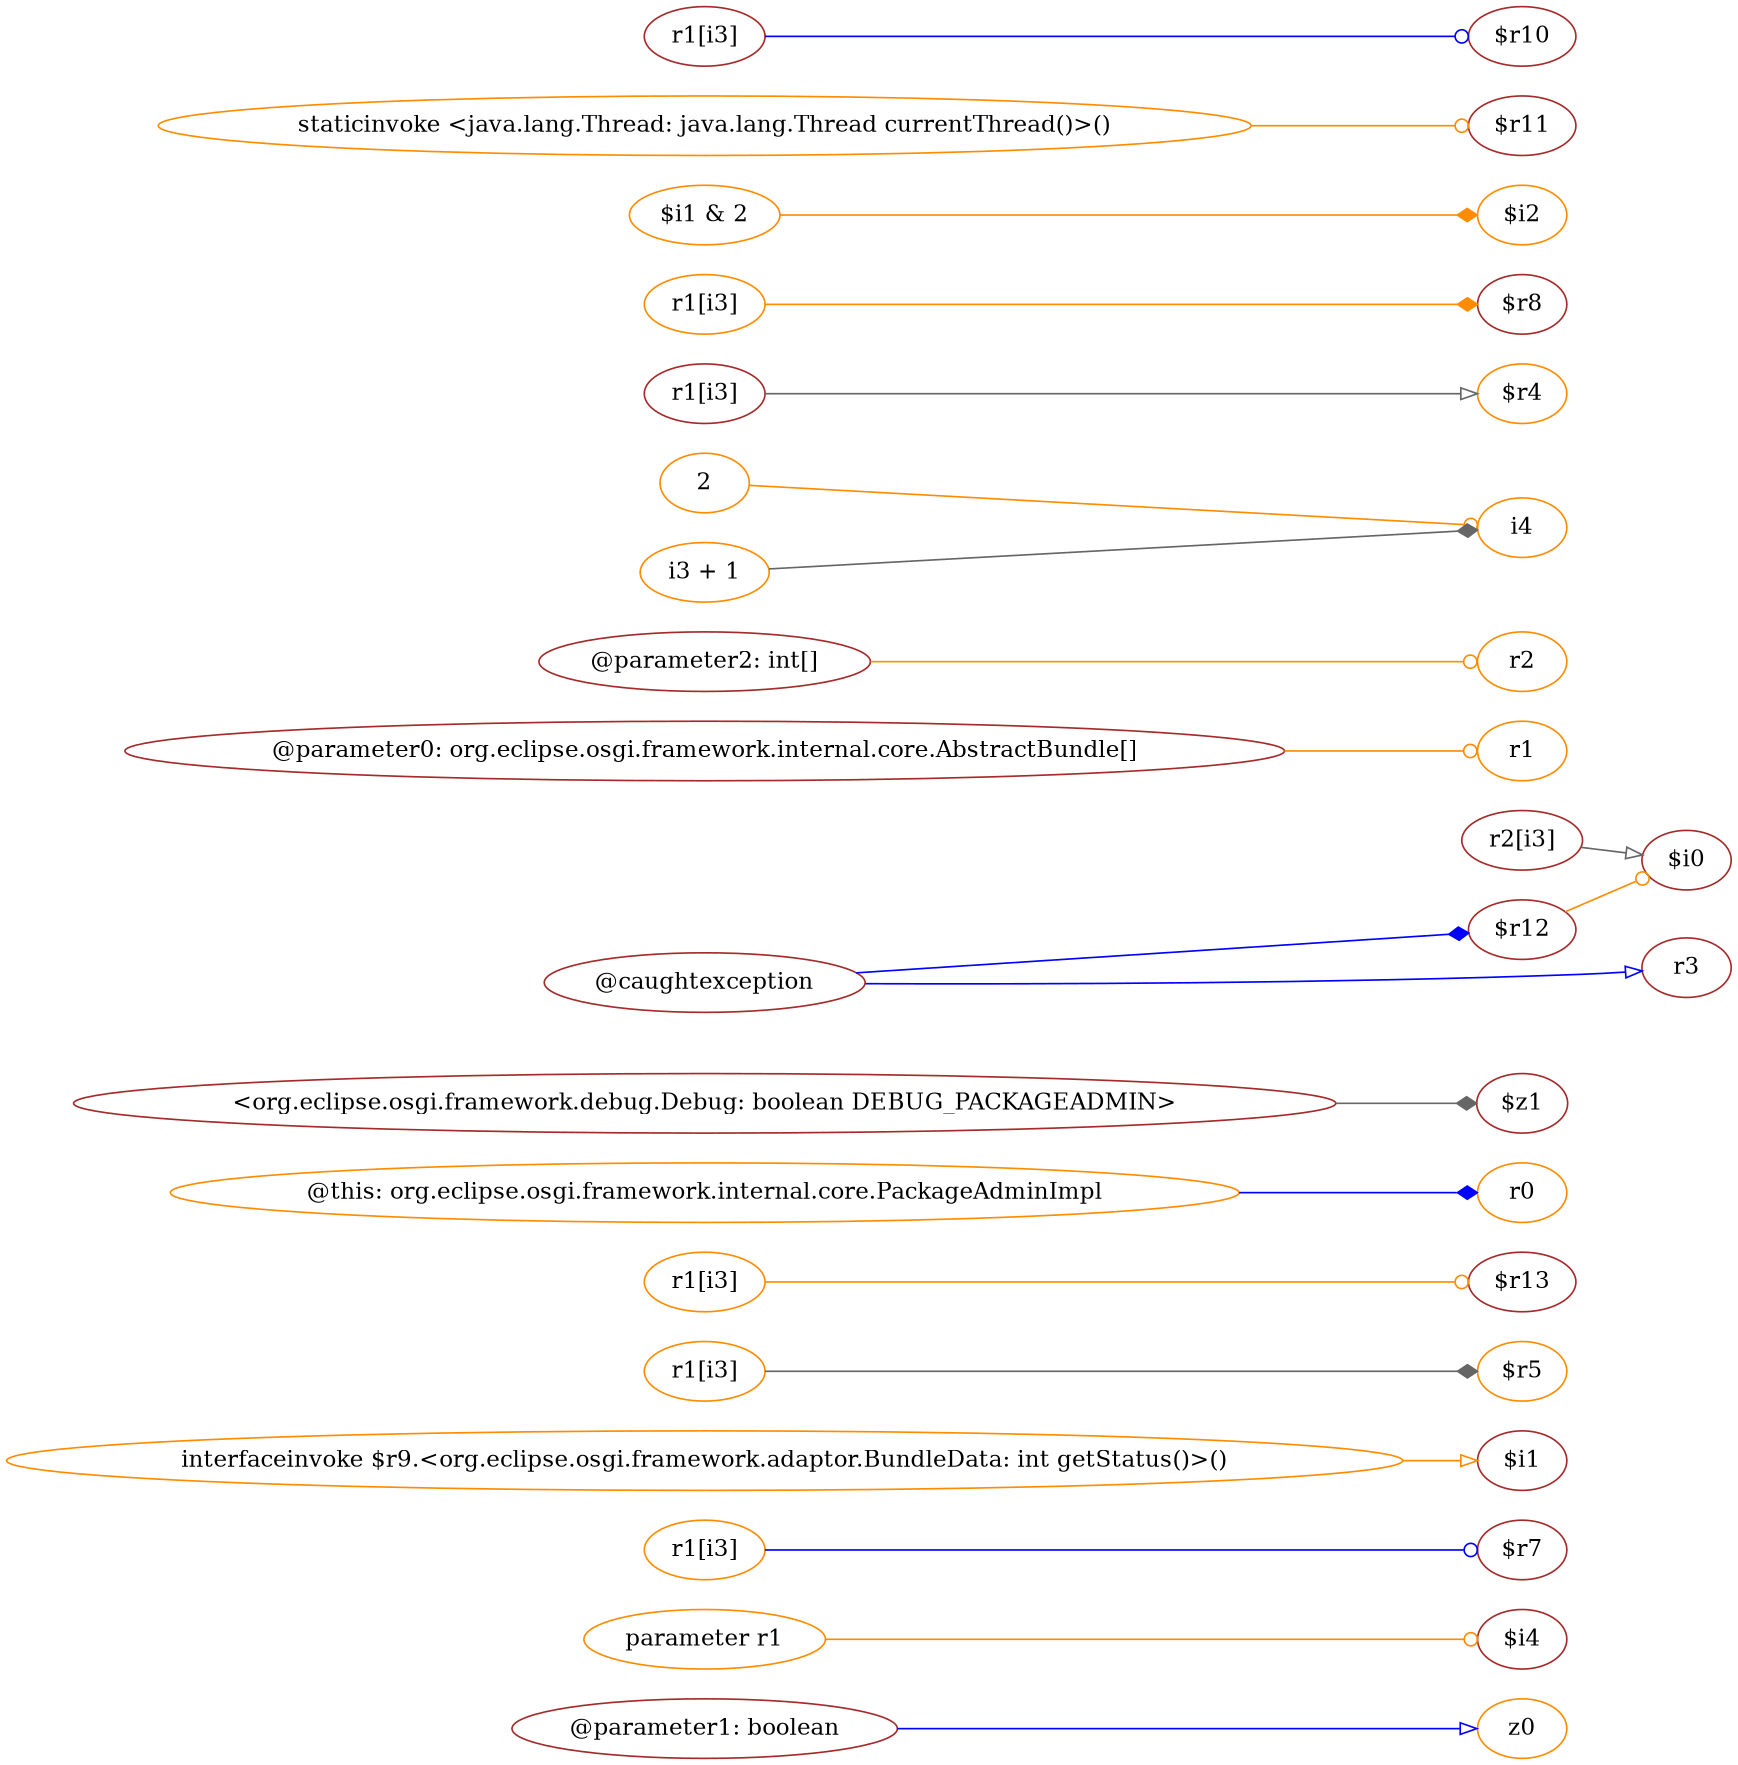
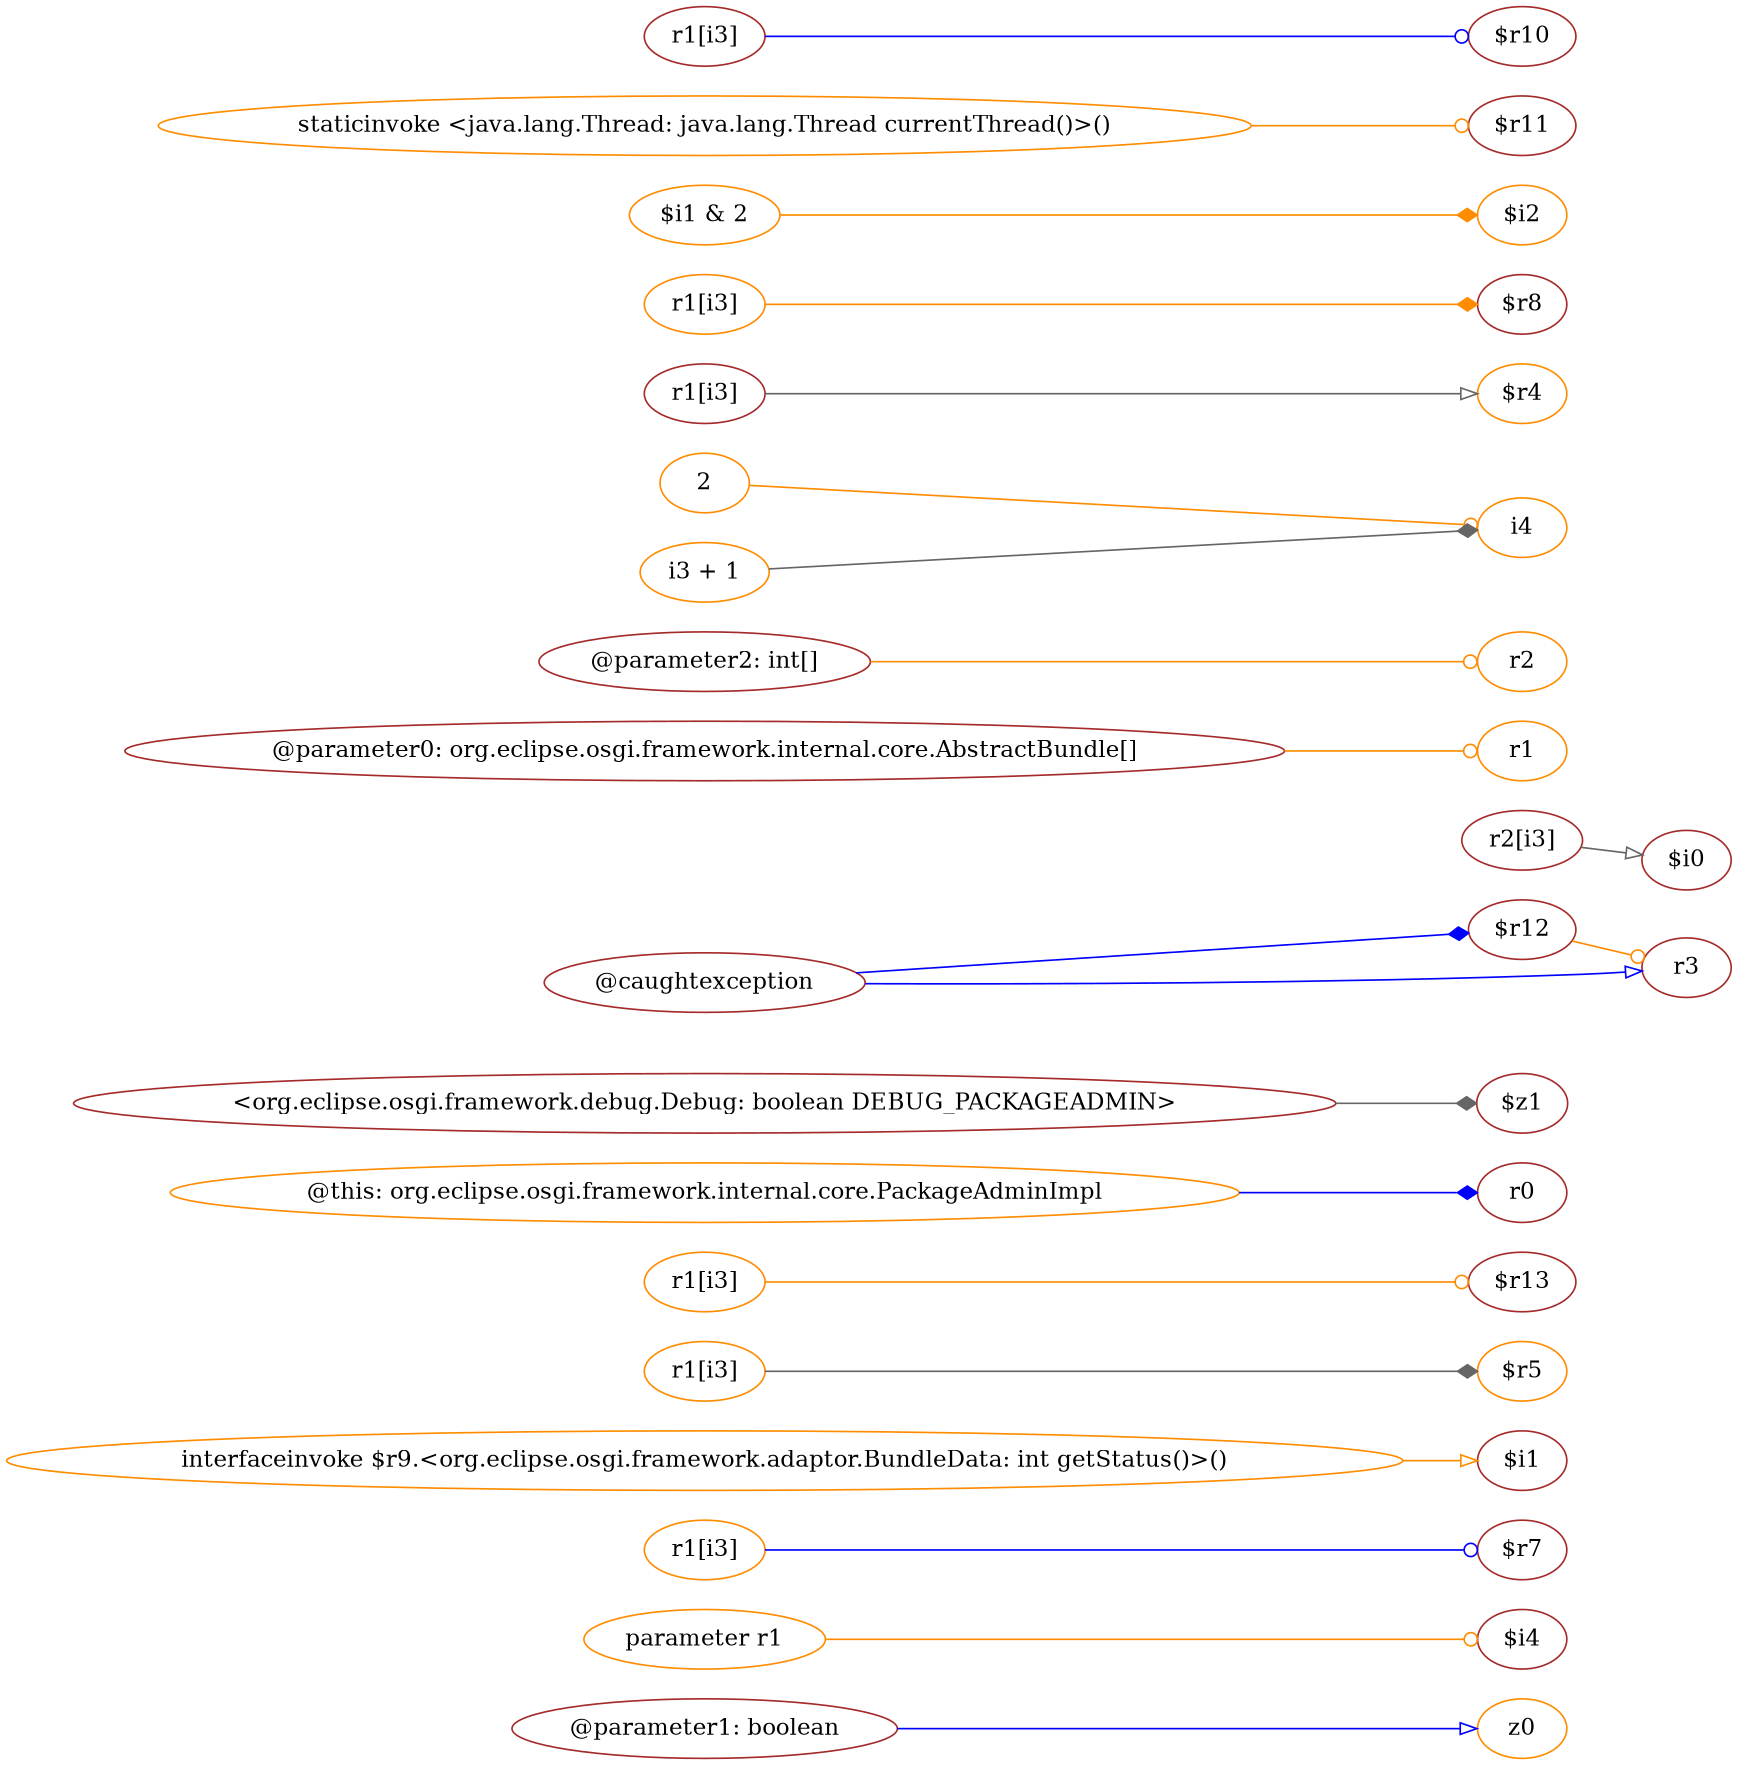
edge "$r12" -> "$i0": now "$r12" -> "r3"
node "r0": color darkorange -> brown
